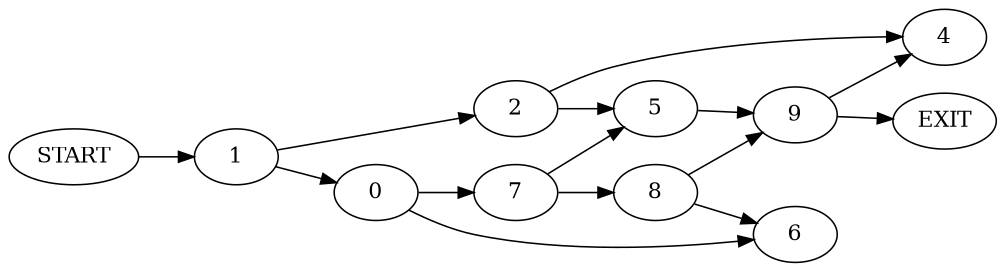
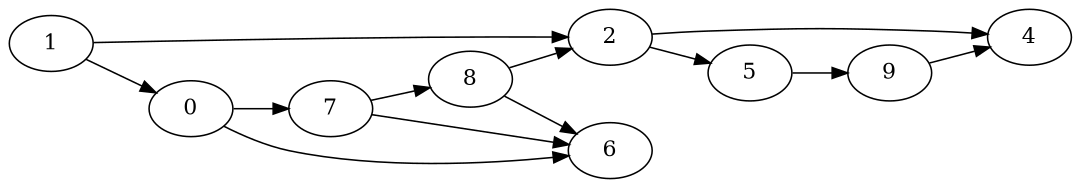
node "EXIT": removed
edge "7" -> "5": now "7" -> "6"
node "START": removed
edge "8" -> "9": now "8" -> "2"
